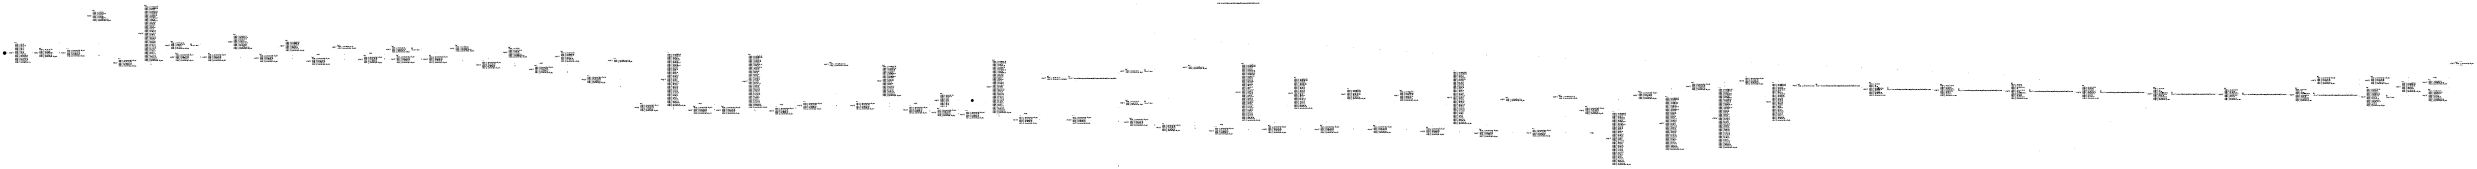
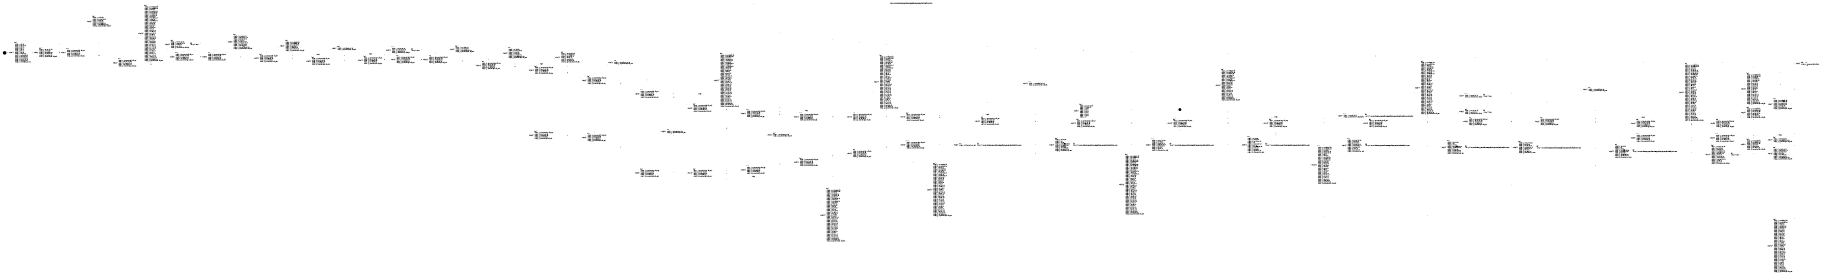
node "0x403213 [25]": removed
